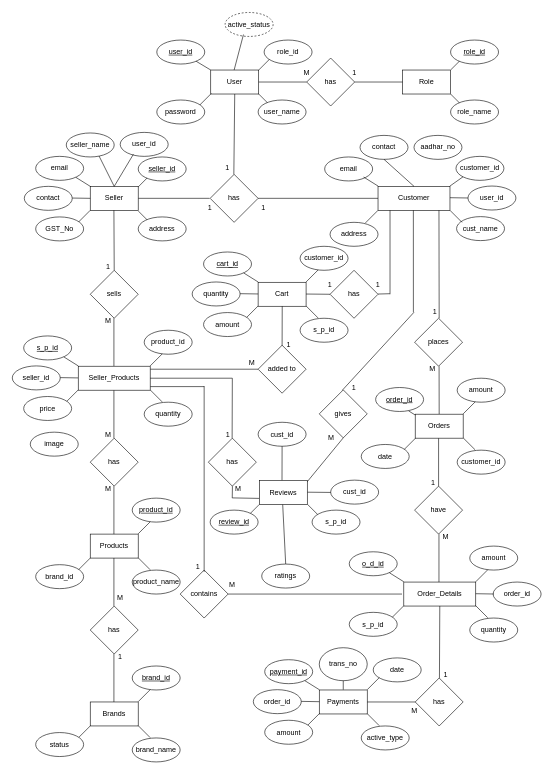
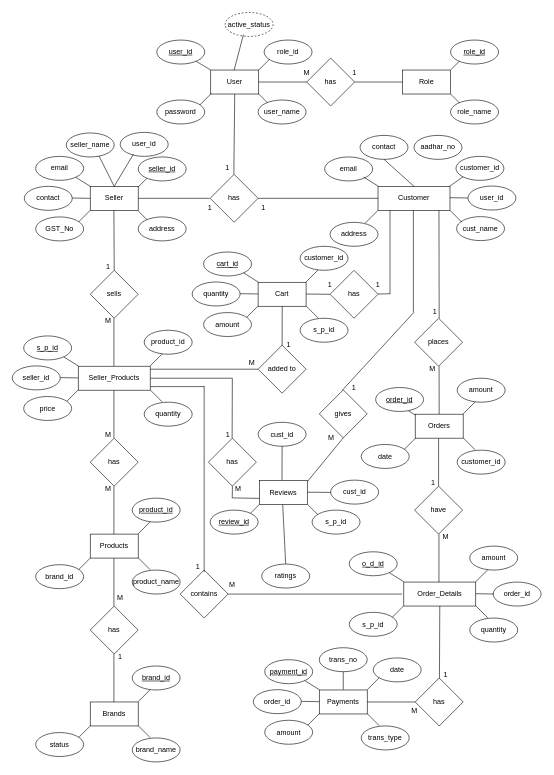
node "image": removed
node "trans_no": size 48x33 -> 48x24
node "active_type": label "active_type" -> "trans_type"
